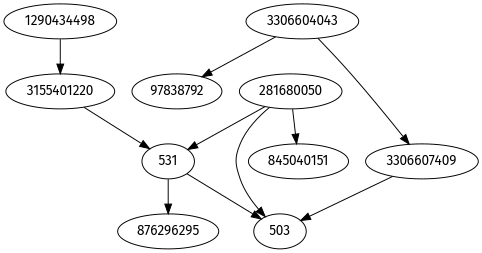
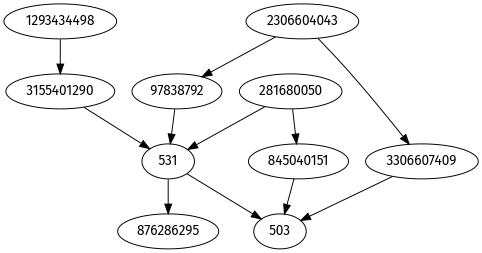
node "1290434498": label "1290434498" -> "1293434498"
node "3306604043": label "3306604043" -> "2306604043"
node "3155401220": label "3155401220" -> "3155401290"
edge "97838792" -> "531": added
edge "281680050" -> "503": now "845040151" -> "503"
node "876296295": label "876296295" -> "876286295"
